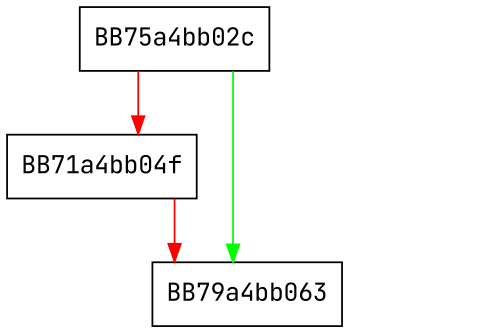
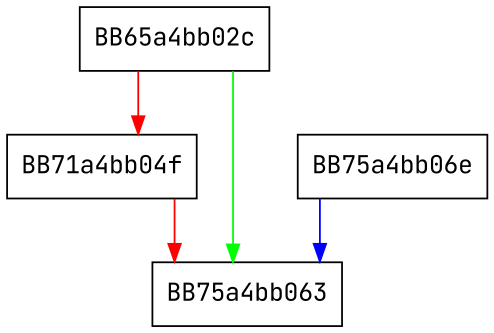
node "BB75a4bb02c": label "BB75a4bb02c" -> "BB65a4bb02c"
node "BB75a4bb06e": added
node "BB79a4bb063": label "BB79a4bb063" -> "BB75a4bb063"
